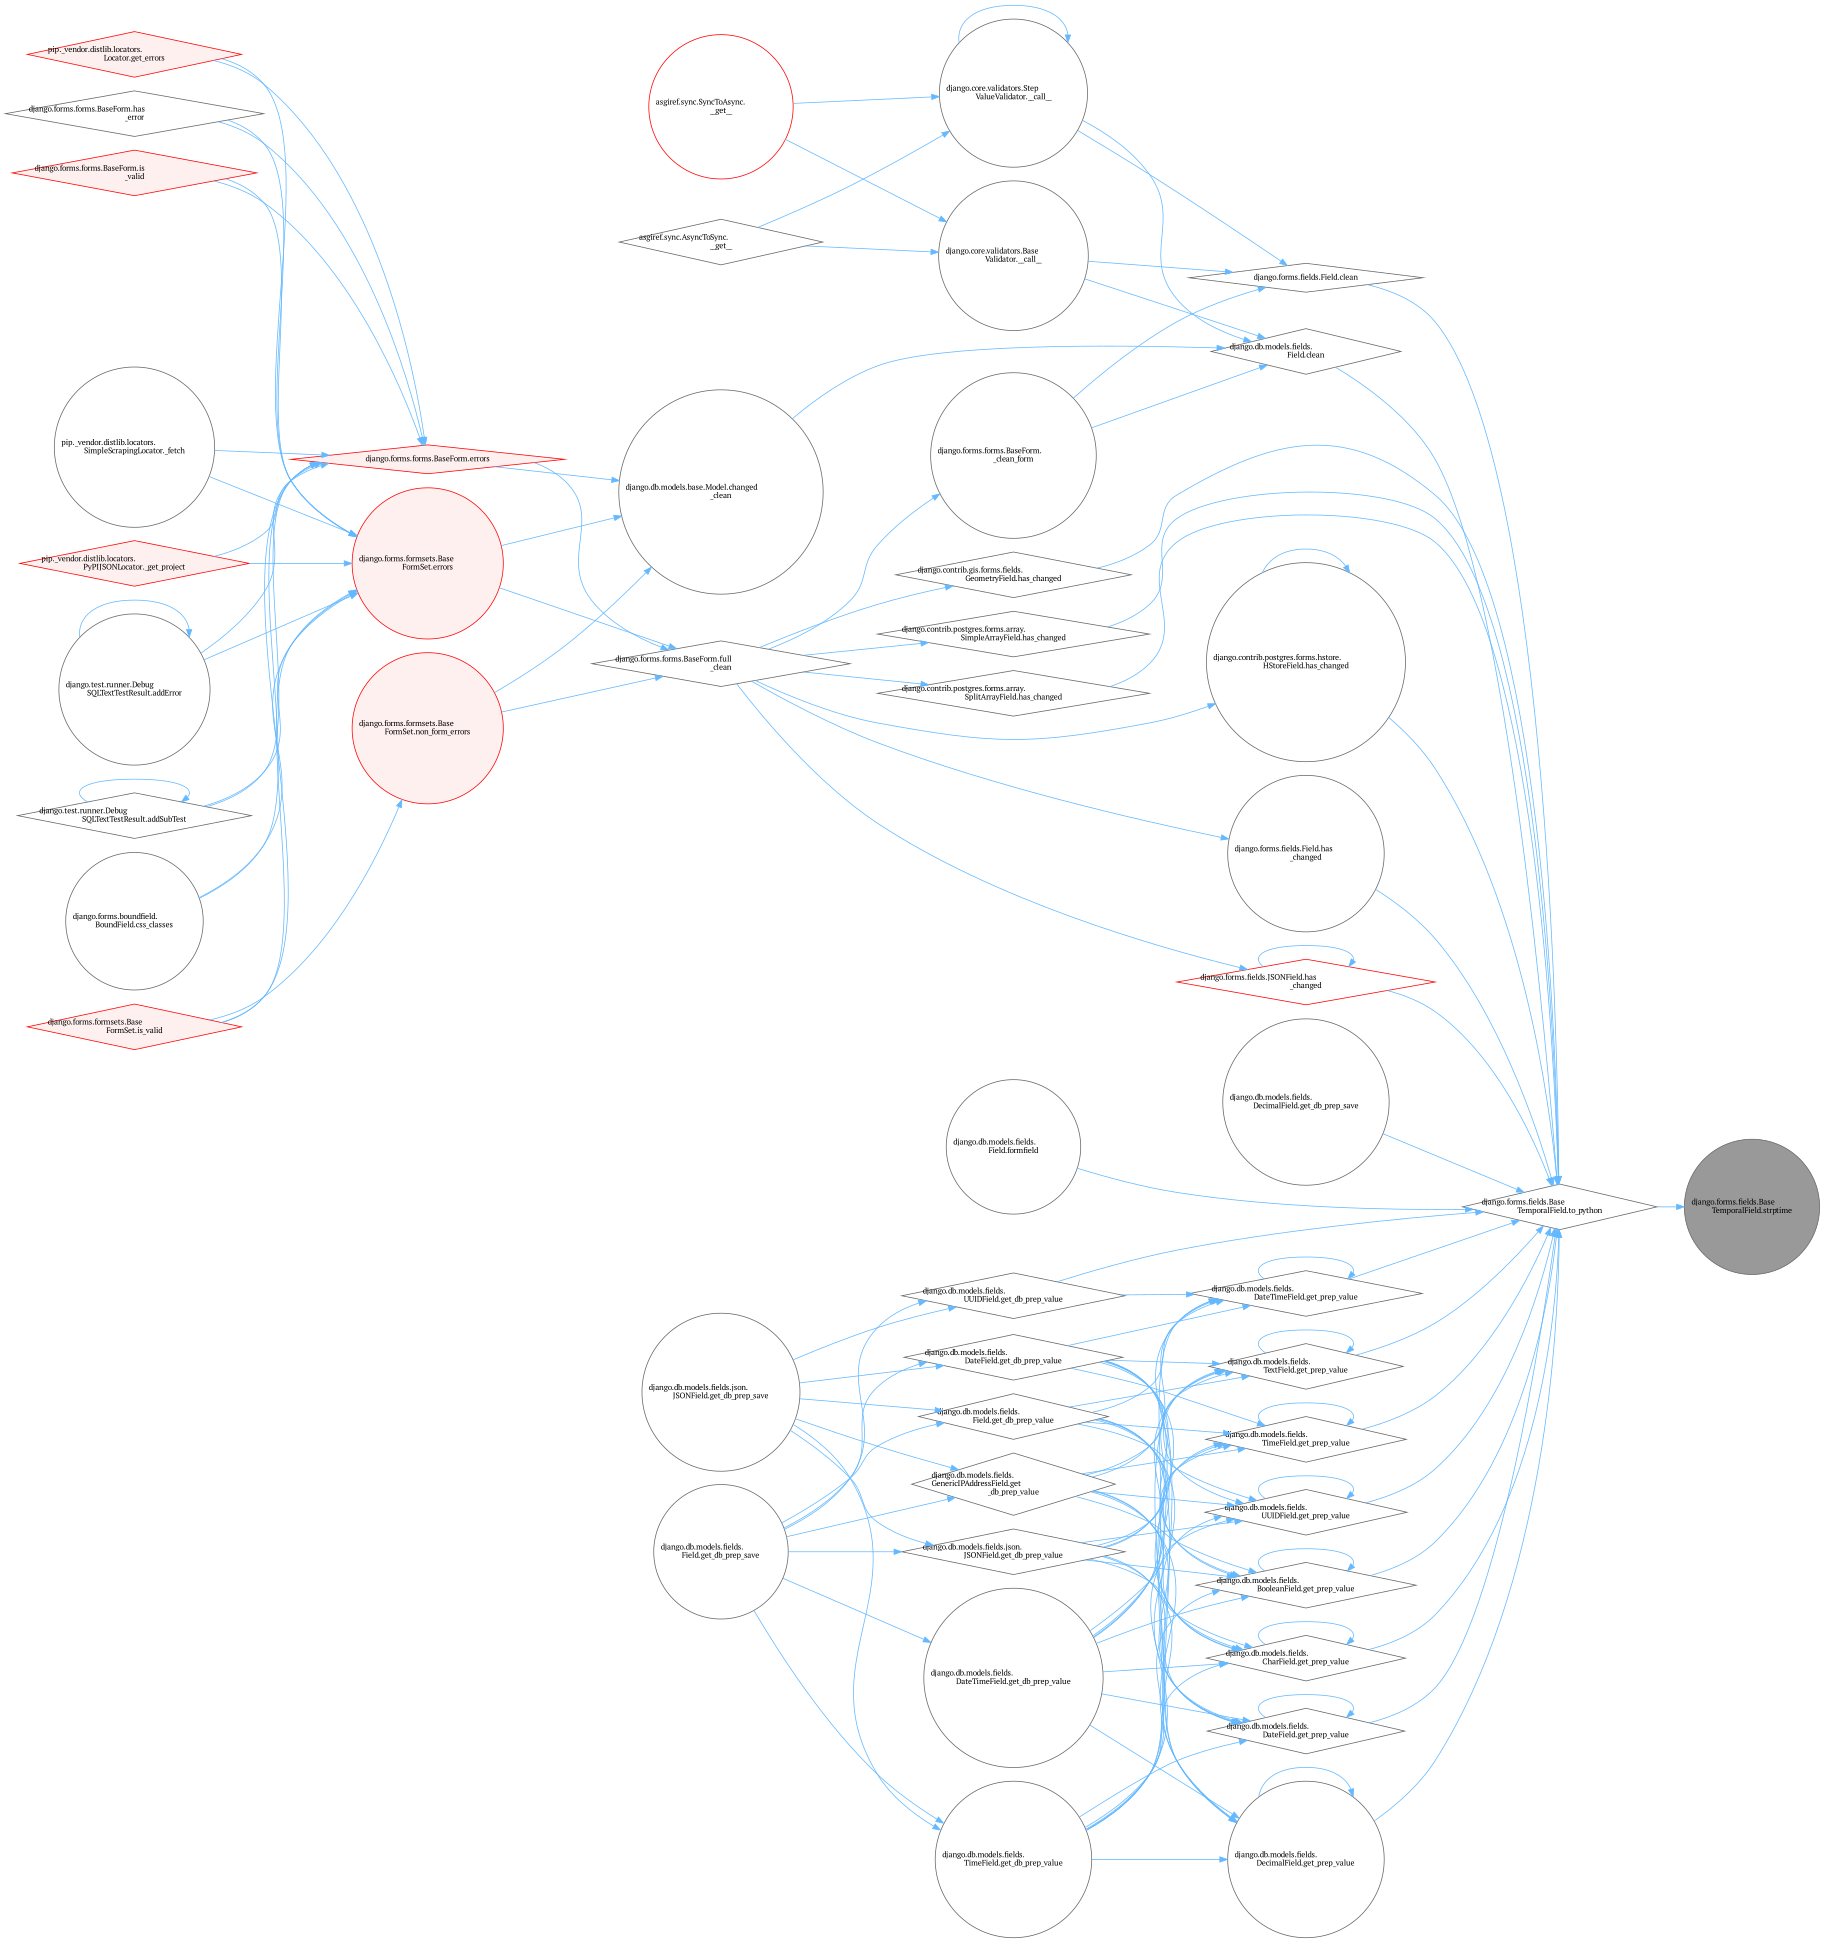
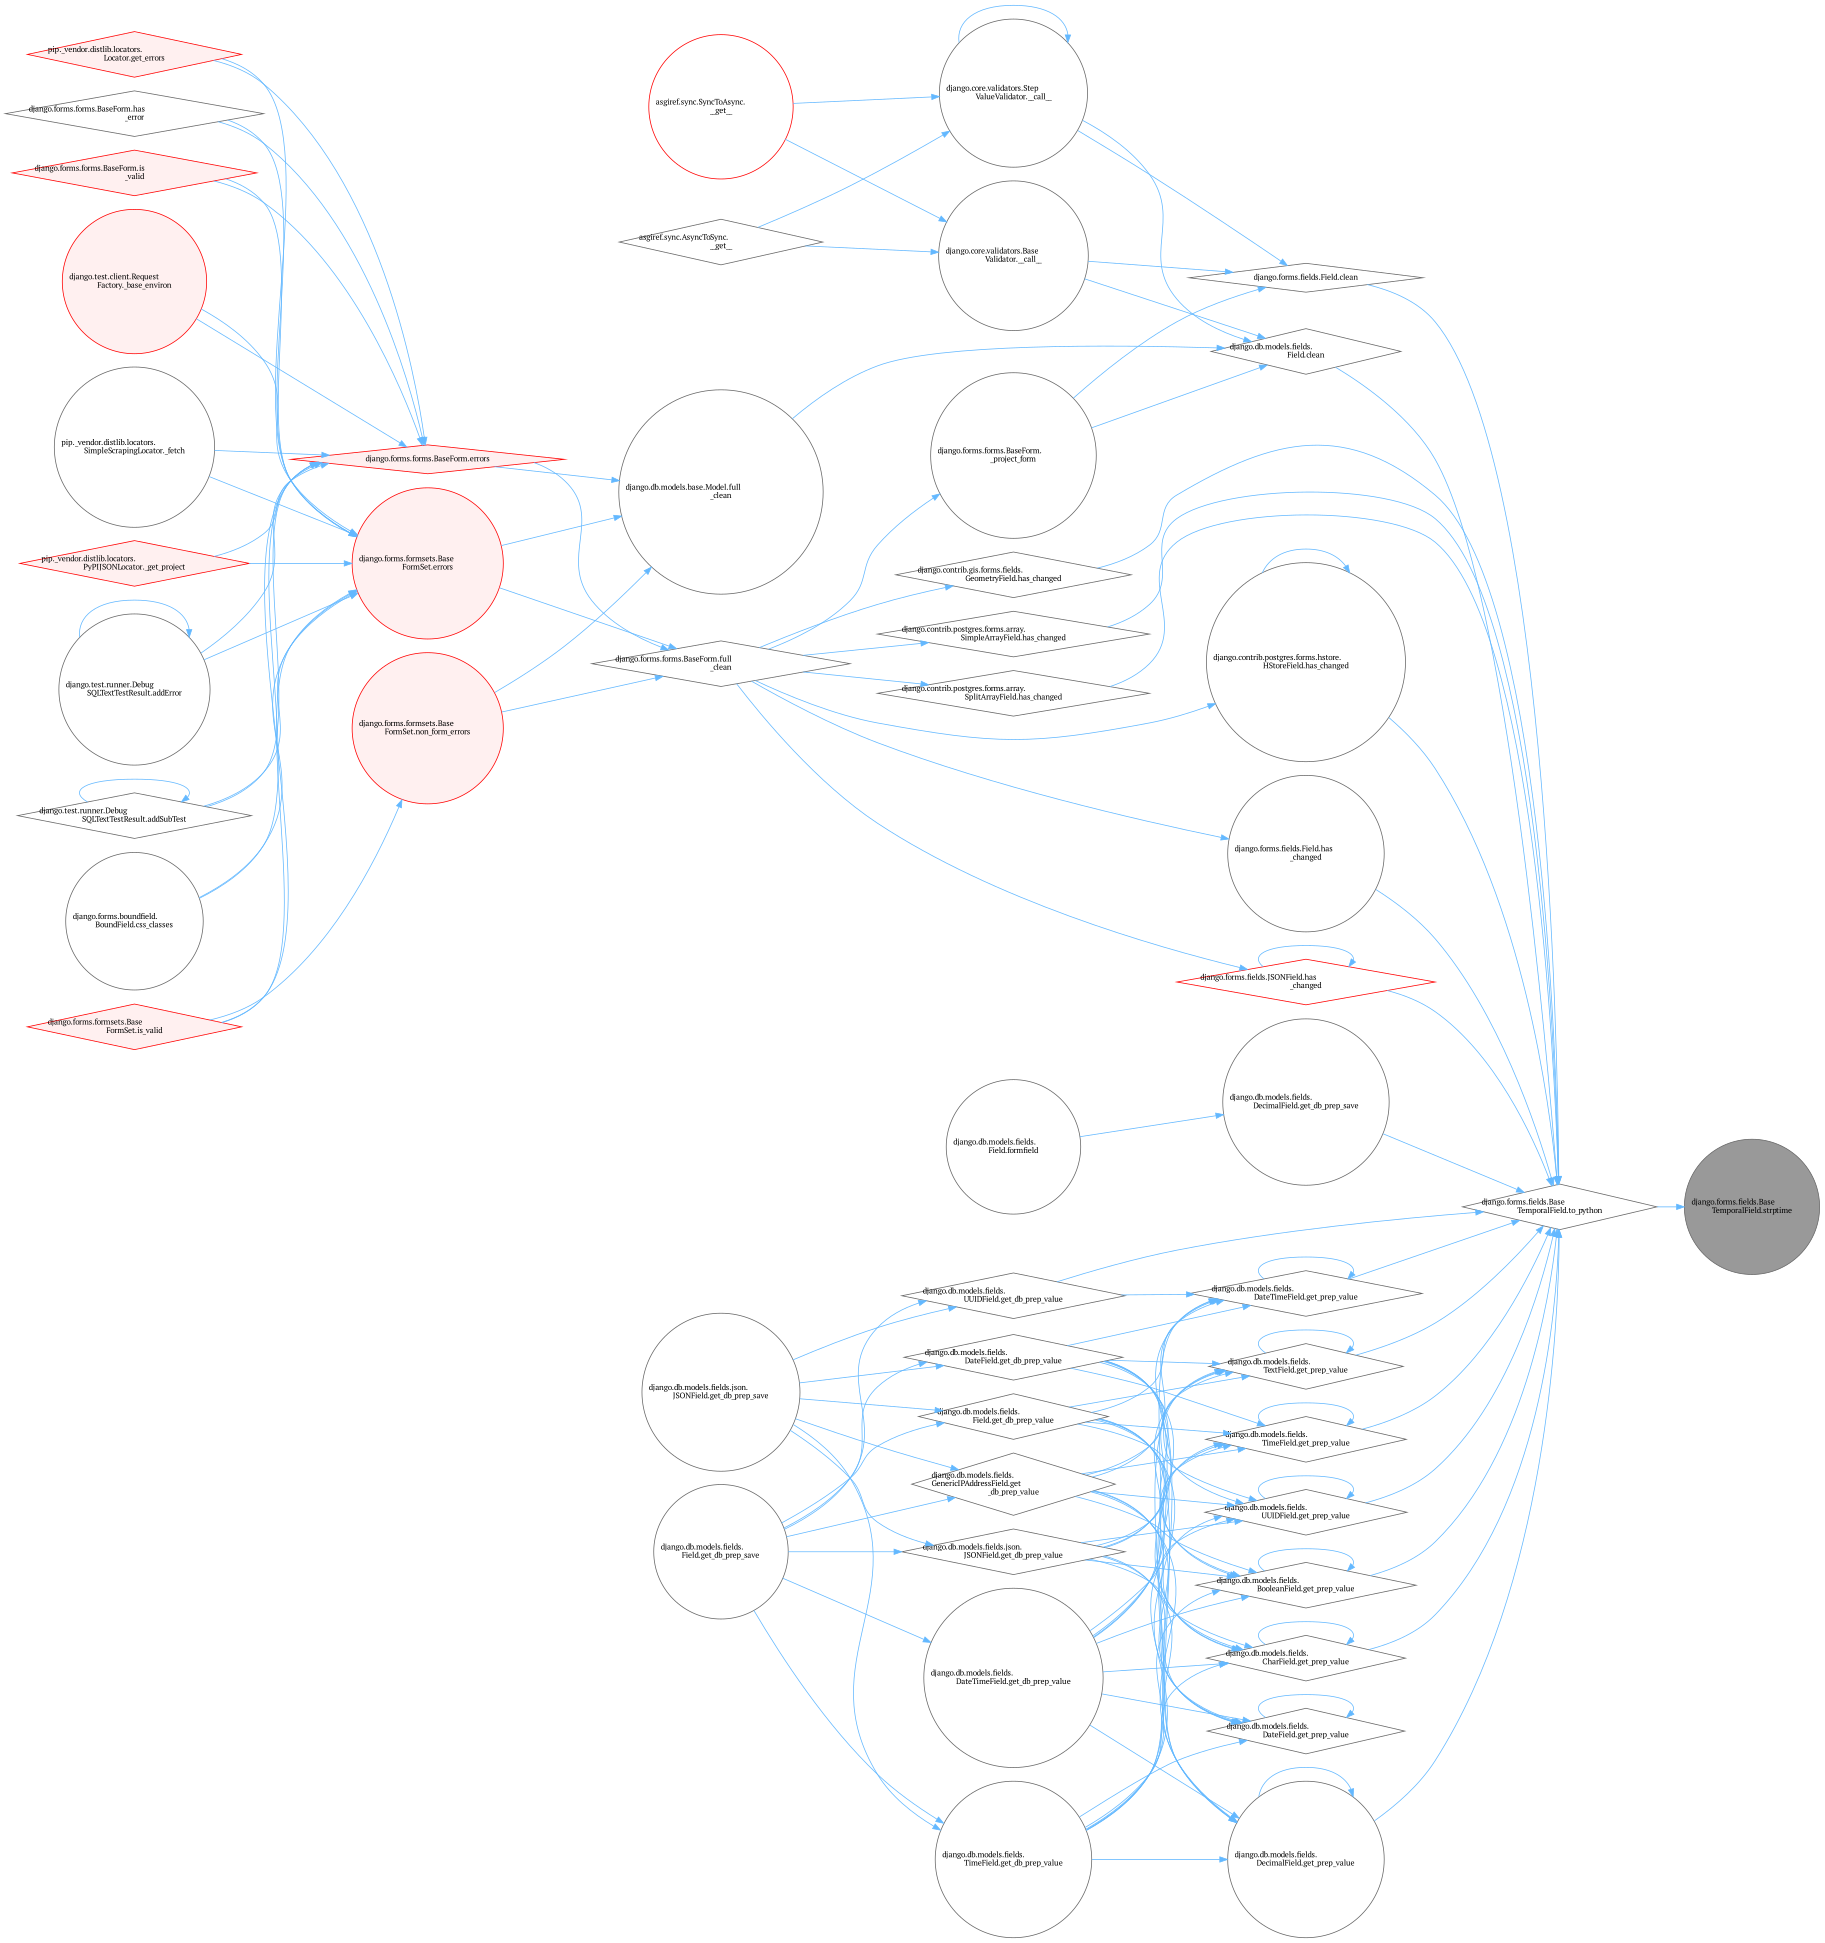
node "django.test.client.Request Factory._base_environ": added
node "django.forms.forms.BaseForm. _clean_form": label "django.forms.forms.BaseForm. _clean_form" -> "django.forms.forms.BaseForm. _project_form"
node "django.db.models.base.Model.changed _clean": label "django.db.models.base.Model.changed _clean" -> "django.db.models.base.Model.full _clean"
edge "django.db.models.fields. Field.formfield" -> "django.forms.fields.Base TemporalField.to_python": now "django.db.models.fields. Field.formfield" -> "django.db.models.fields. DecimalField.get_db_prep_save"
edge "django.db.models.fields. DateField.get_prep_value" -> "django.forms.fields.Base TemporalField.to_python": removed
